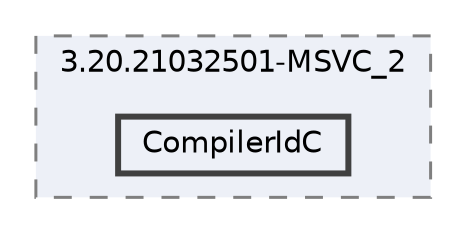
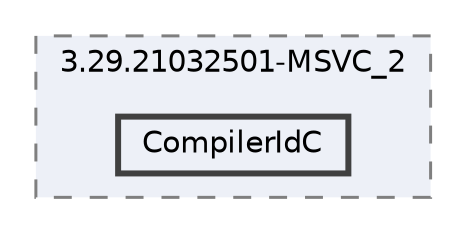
cluster "3.20.21032501-MSVC_2": label "3.20.21032501-MSVC_2" -> "3.29.21032501-MSVC_2"
